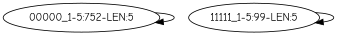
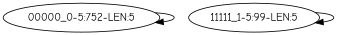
node "00000_1-5:752-LEN:5": label "00000_1-5:752-LEN:5" -> "00000_0-5:752-LEN:5"
